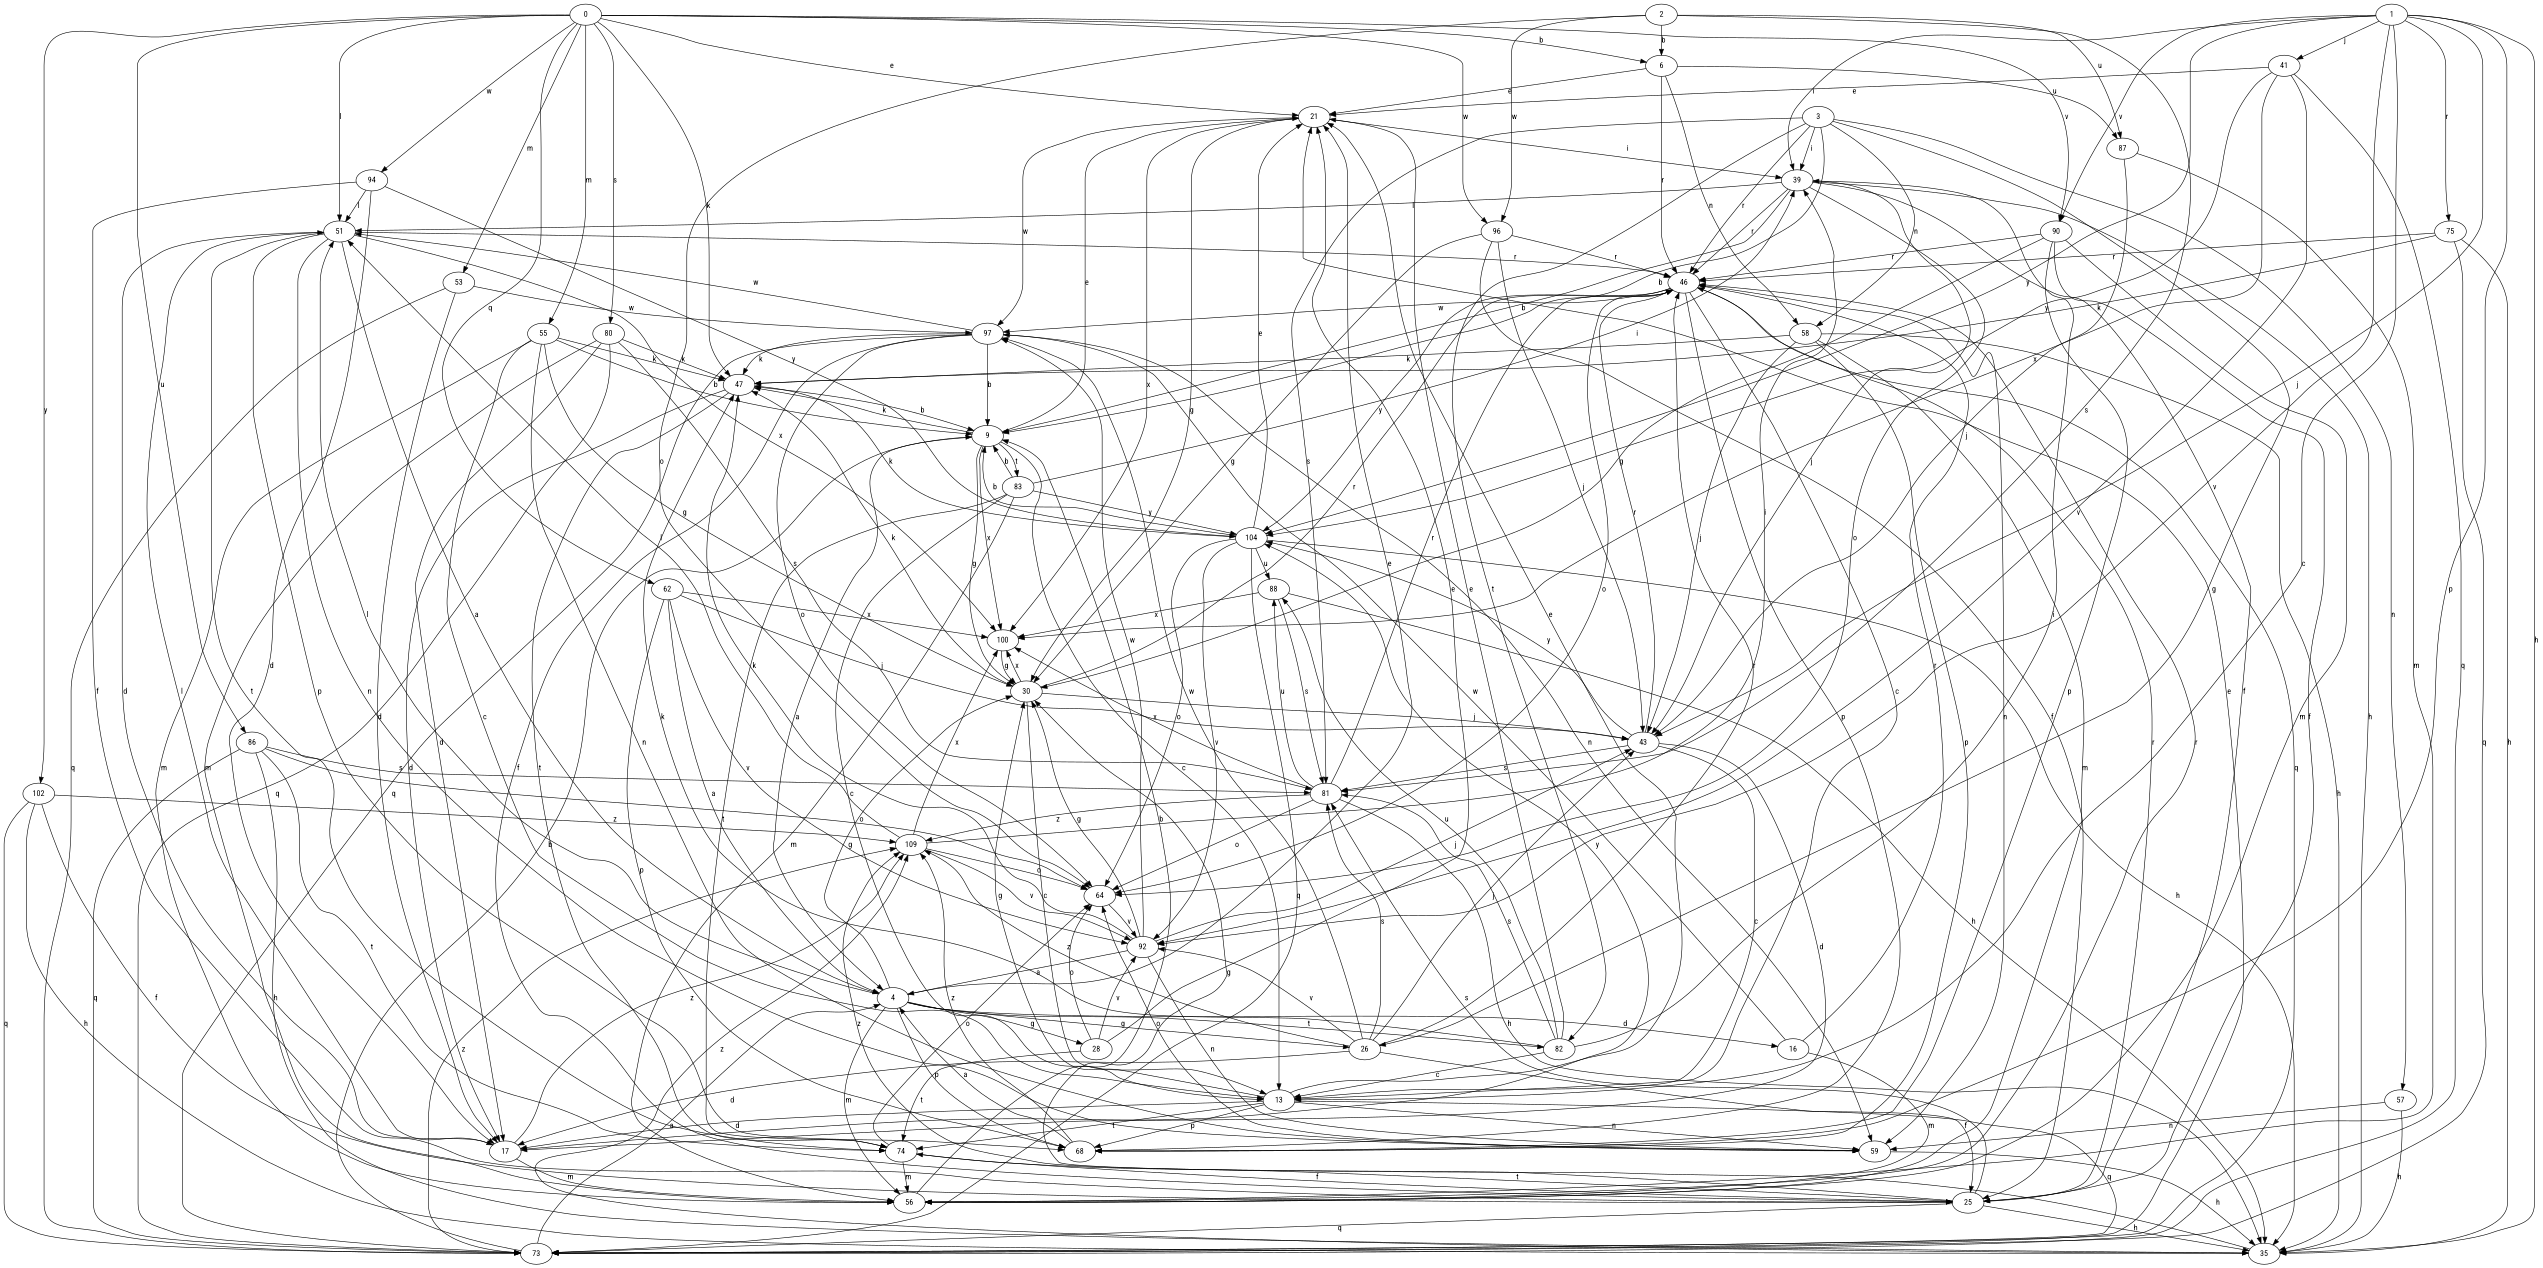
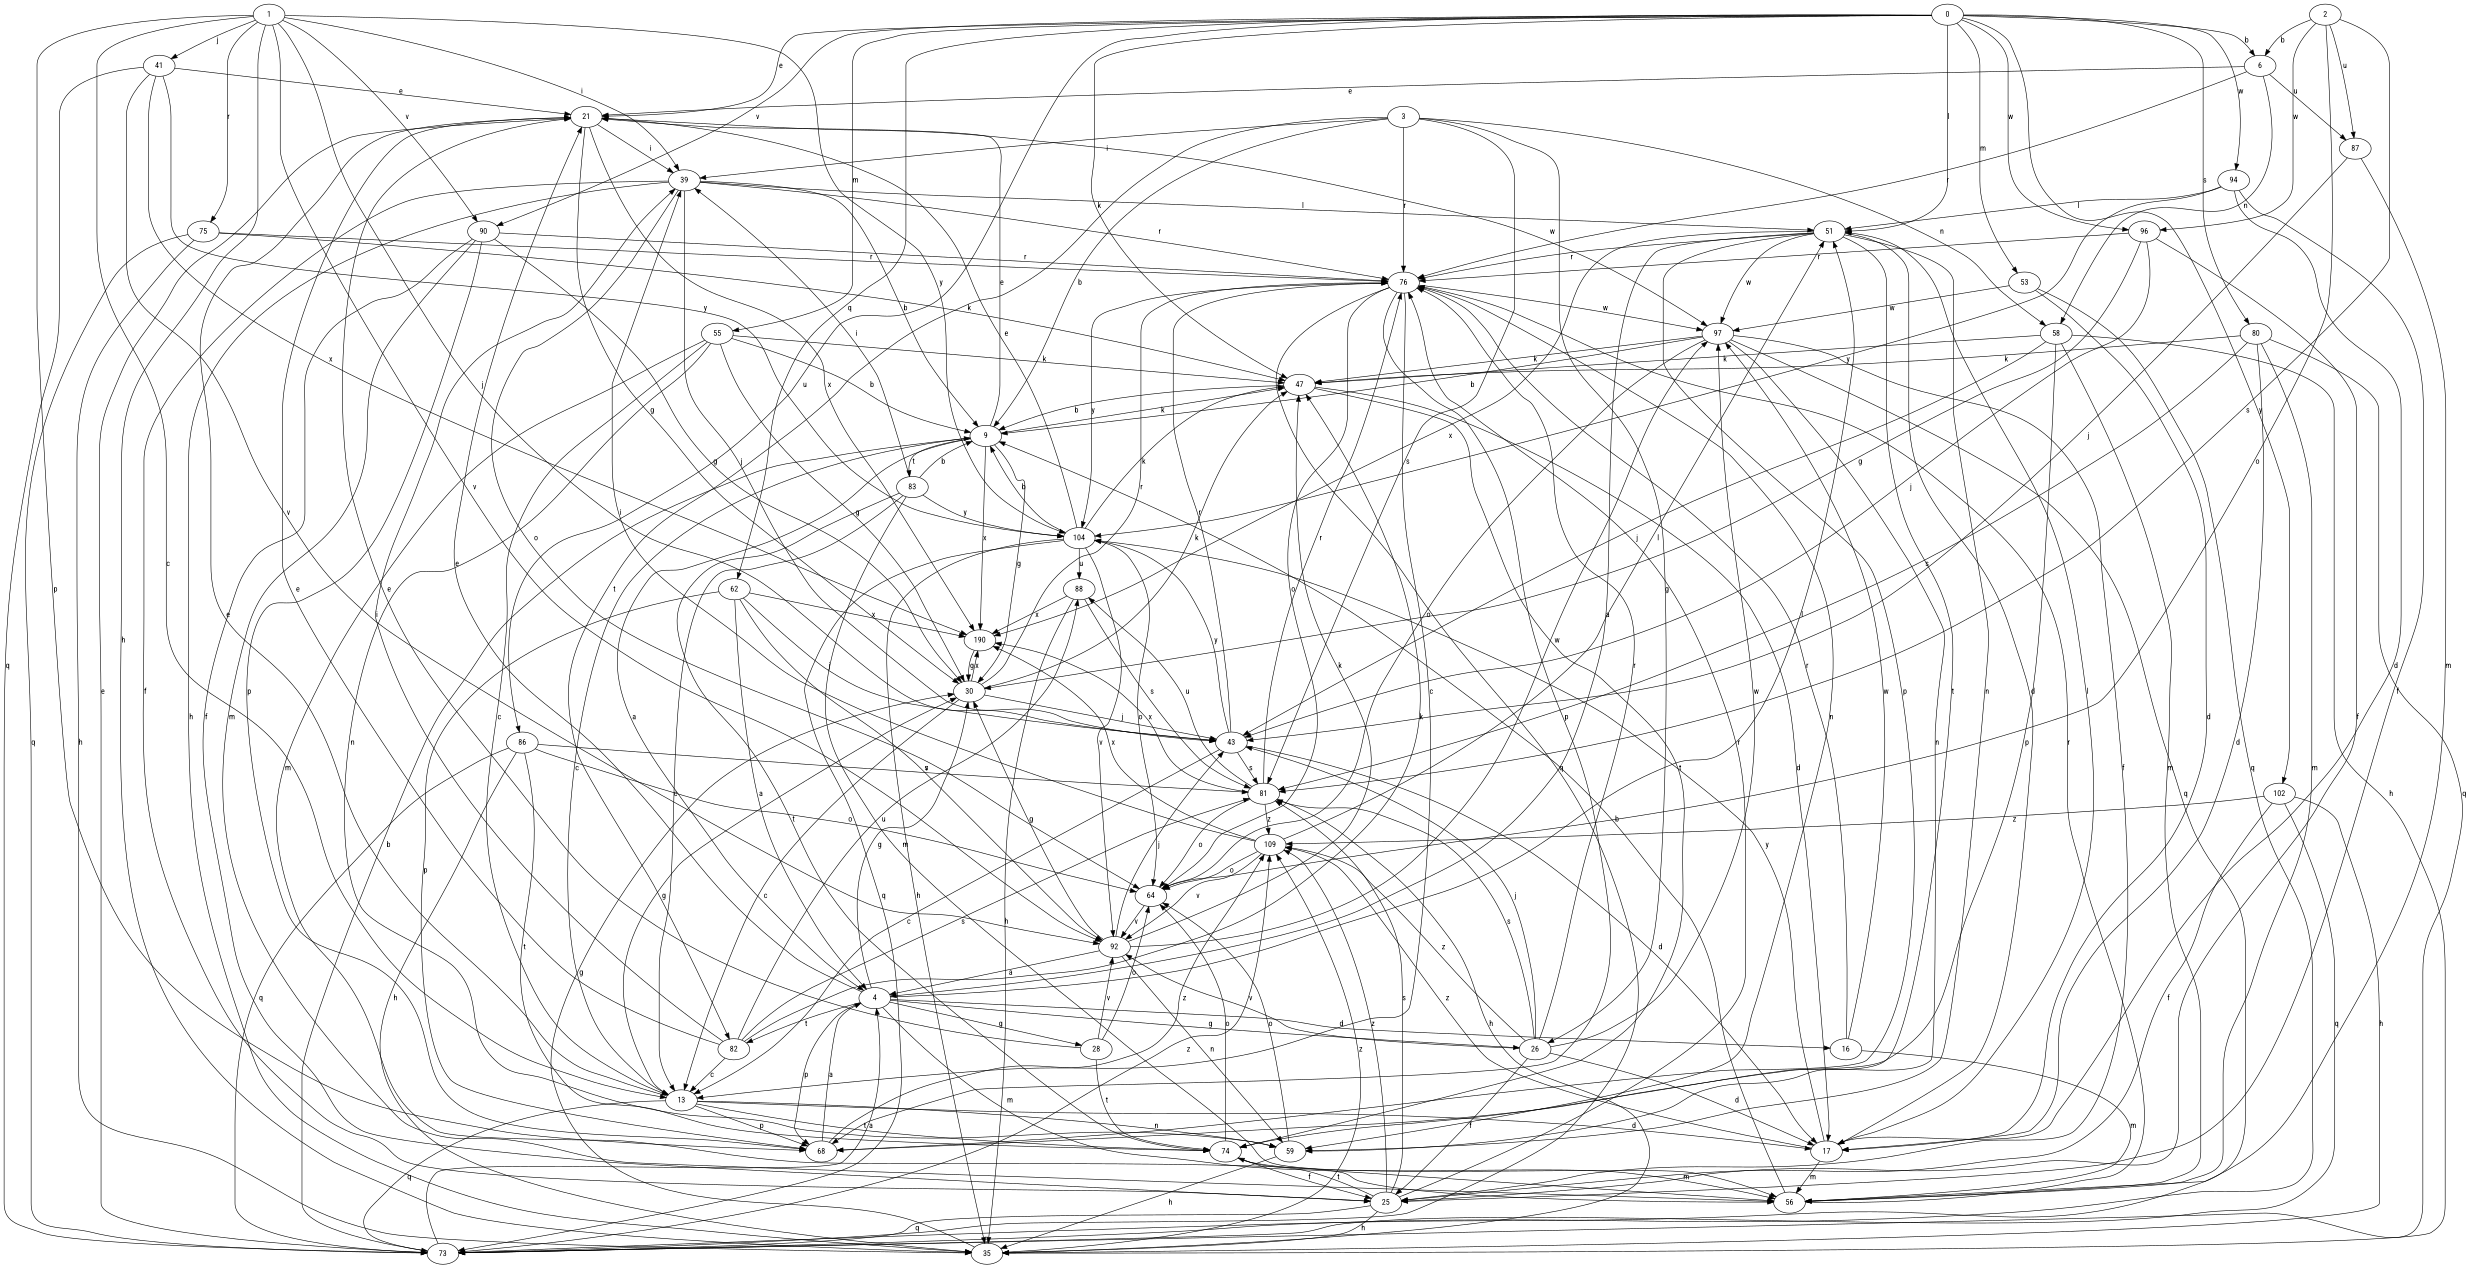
edge "97" -> "51": reversed
node "46": label "46" -> "76"
node "100": label "100" -> "190"
node "57": removed
